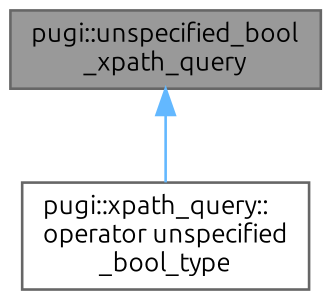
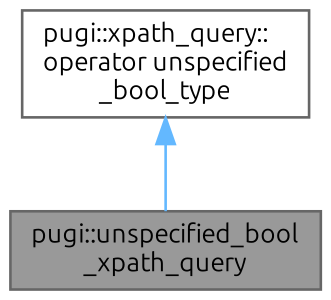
edge "pugi::xpath_query:: operator unspecified _bool_type" -> "pugi::unspecified_bool _xpath_query": reversed
